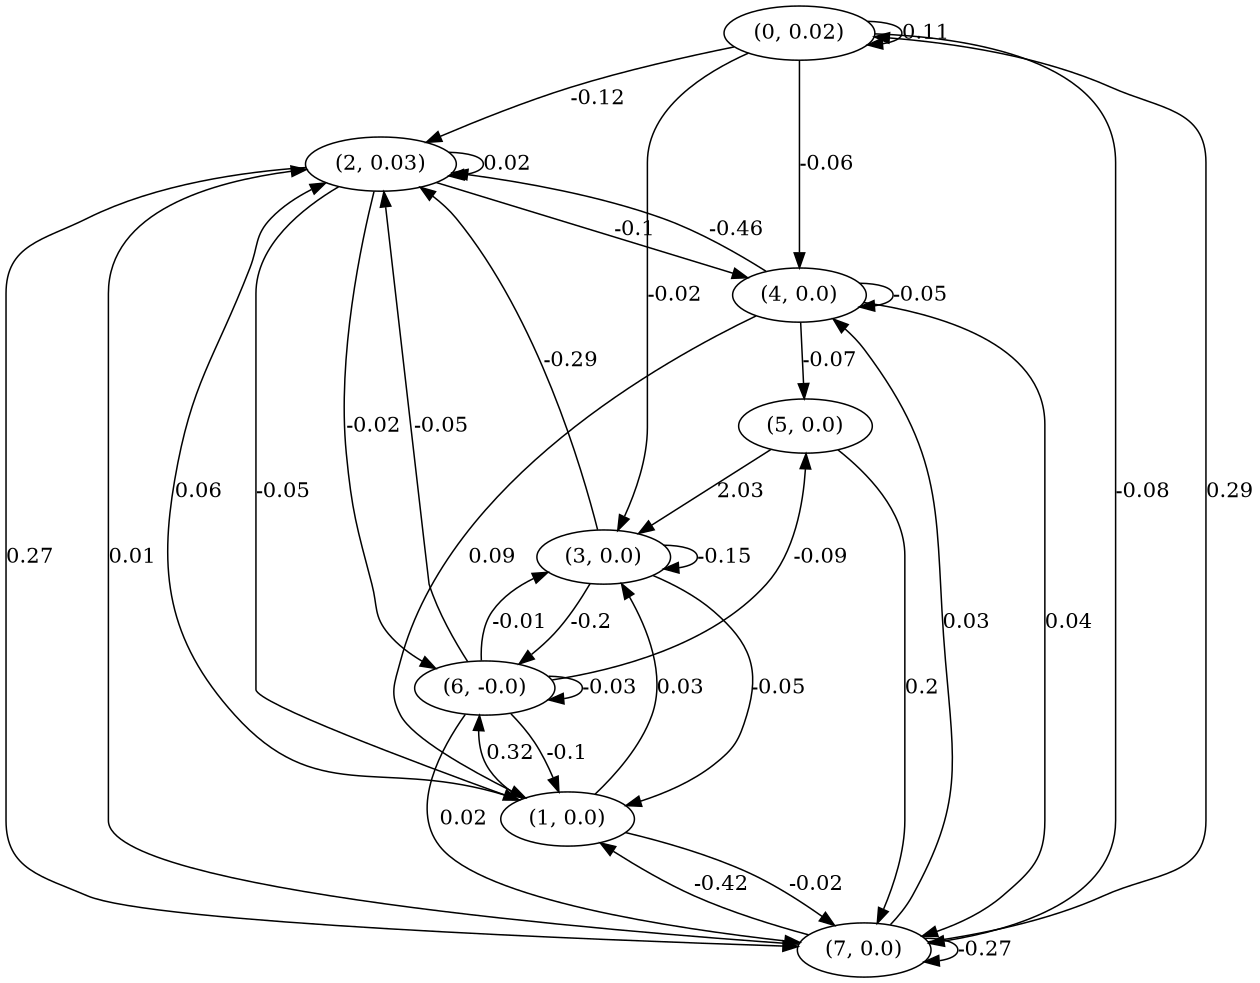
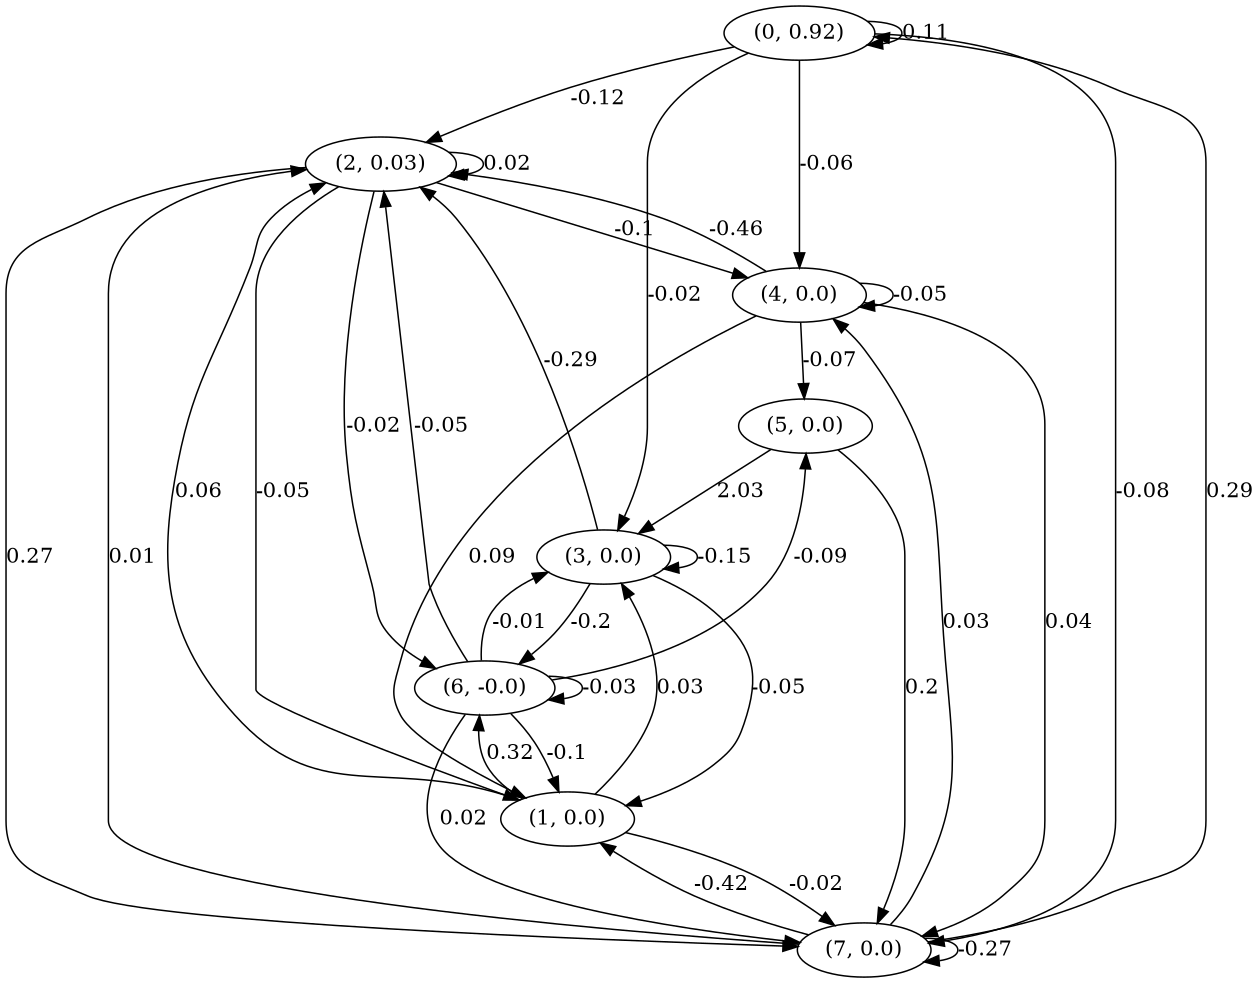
node "(0, 0.02)": label "(0, 0.02)" -> "(0, 0.92)"
